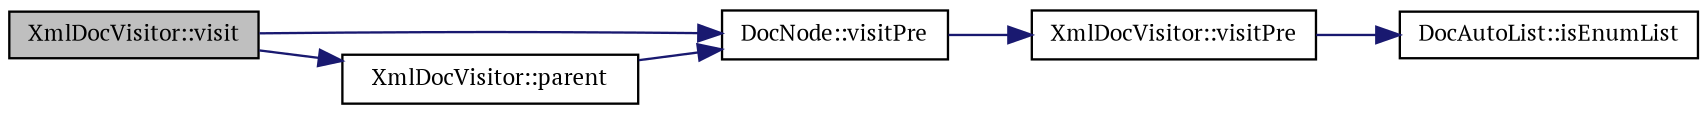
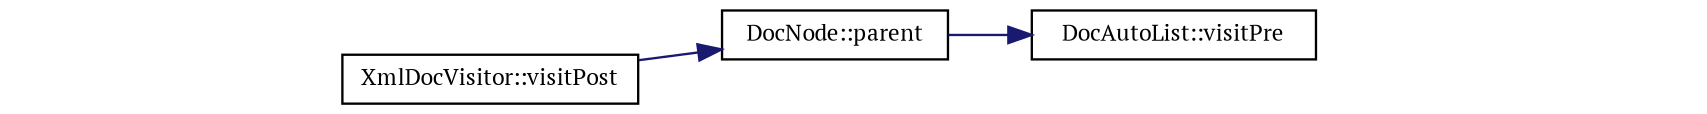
node "XmlDocVisitor::visit": removed
node "DocNode::visitPre": label "DocNode::visitPre" -> "DocNode::parent"
node "XmlDocVisitor::visitPre": label "XmlDocVisitor::visitPre" -> "DocAutoList::visitPre"
node "DocAutoList::isEnumList": removed
node "XmlDocVisitor::parent": label "XmlDocVisitor::parent" -> "XmlDocVisitor::visitPost"
